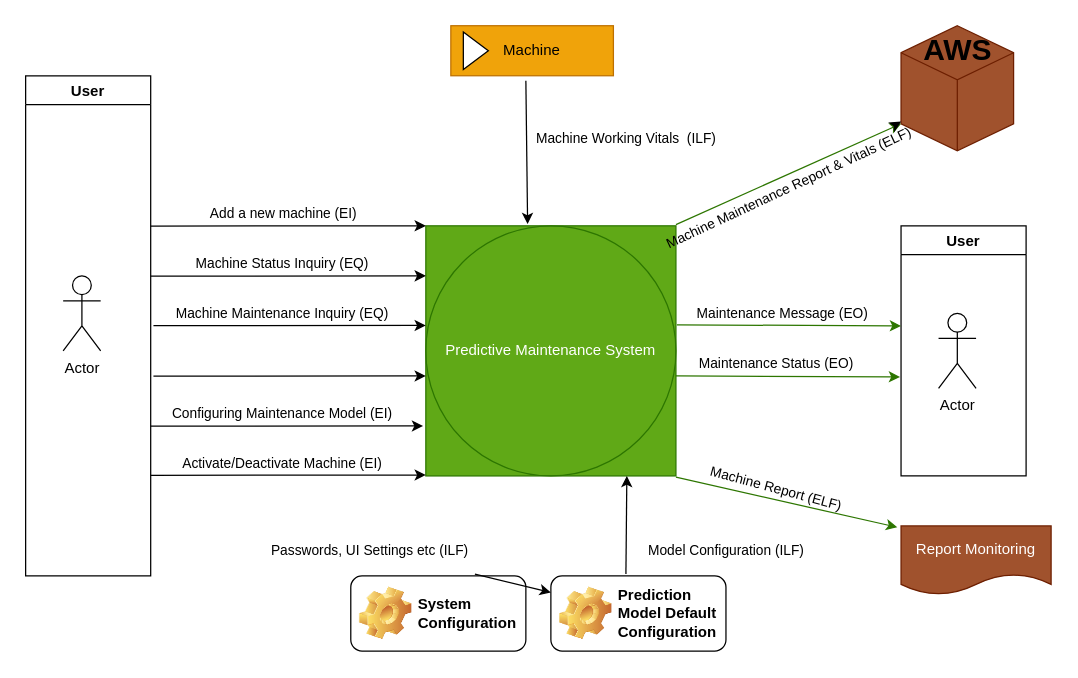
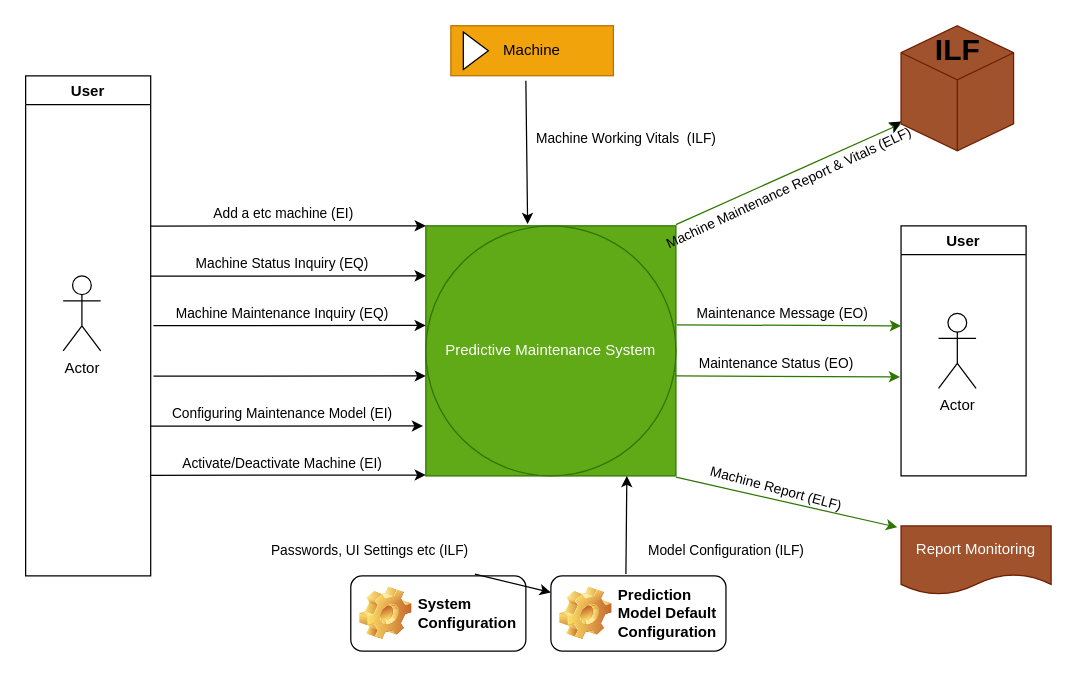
node "AWS": label "AWS" -> "ILF"
node "Add a new machine (EI)": label "Add a new machine (EI)" -> "Add a etc machine (EI)"
